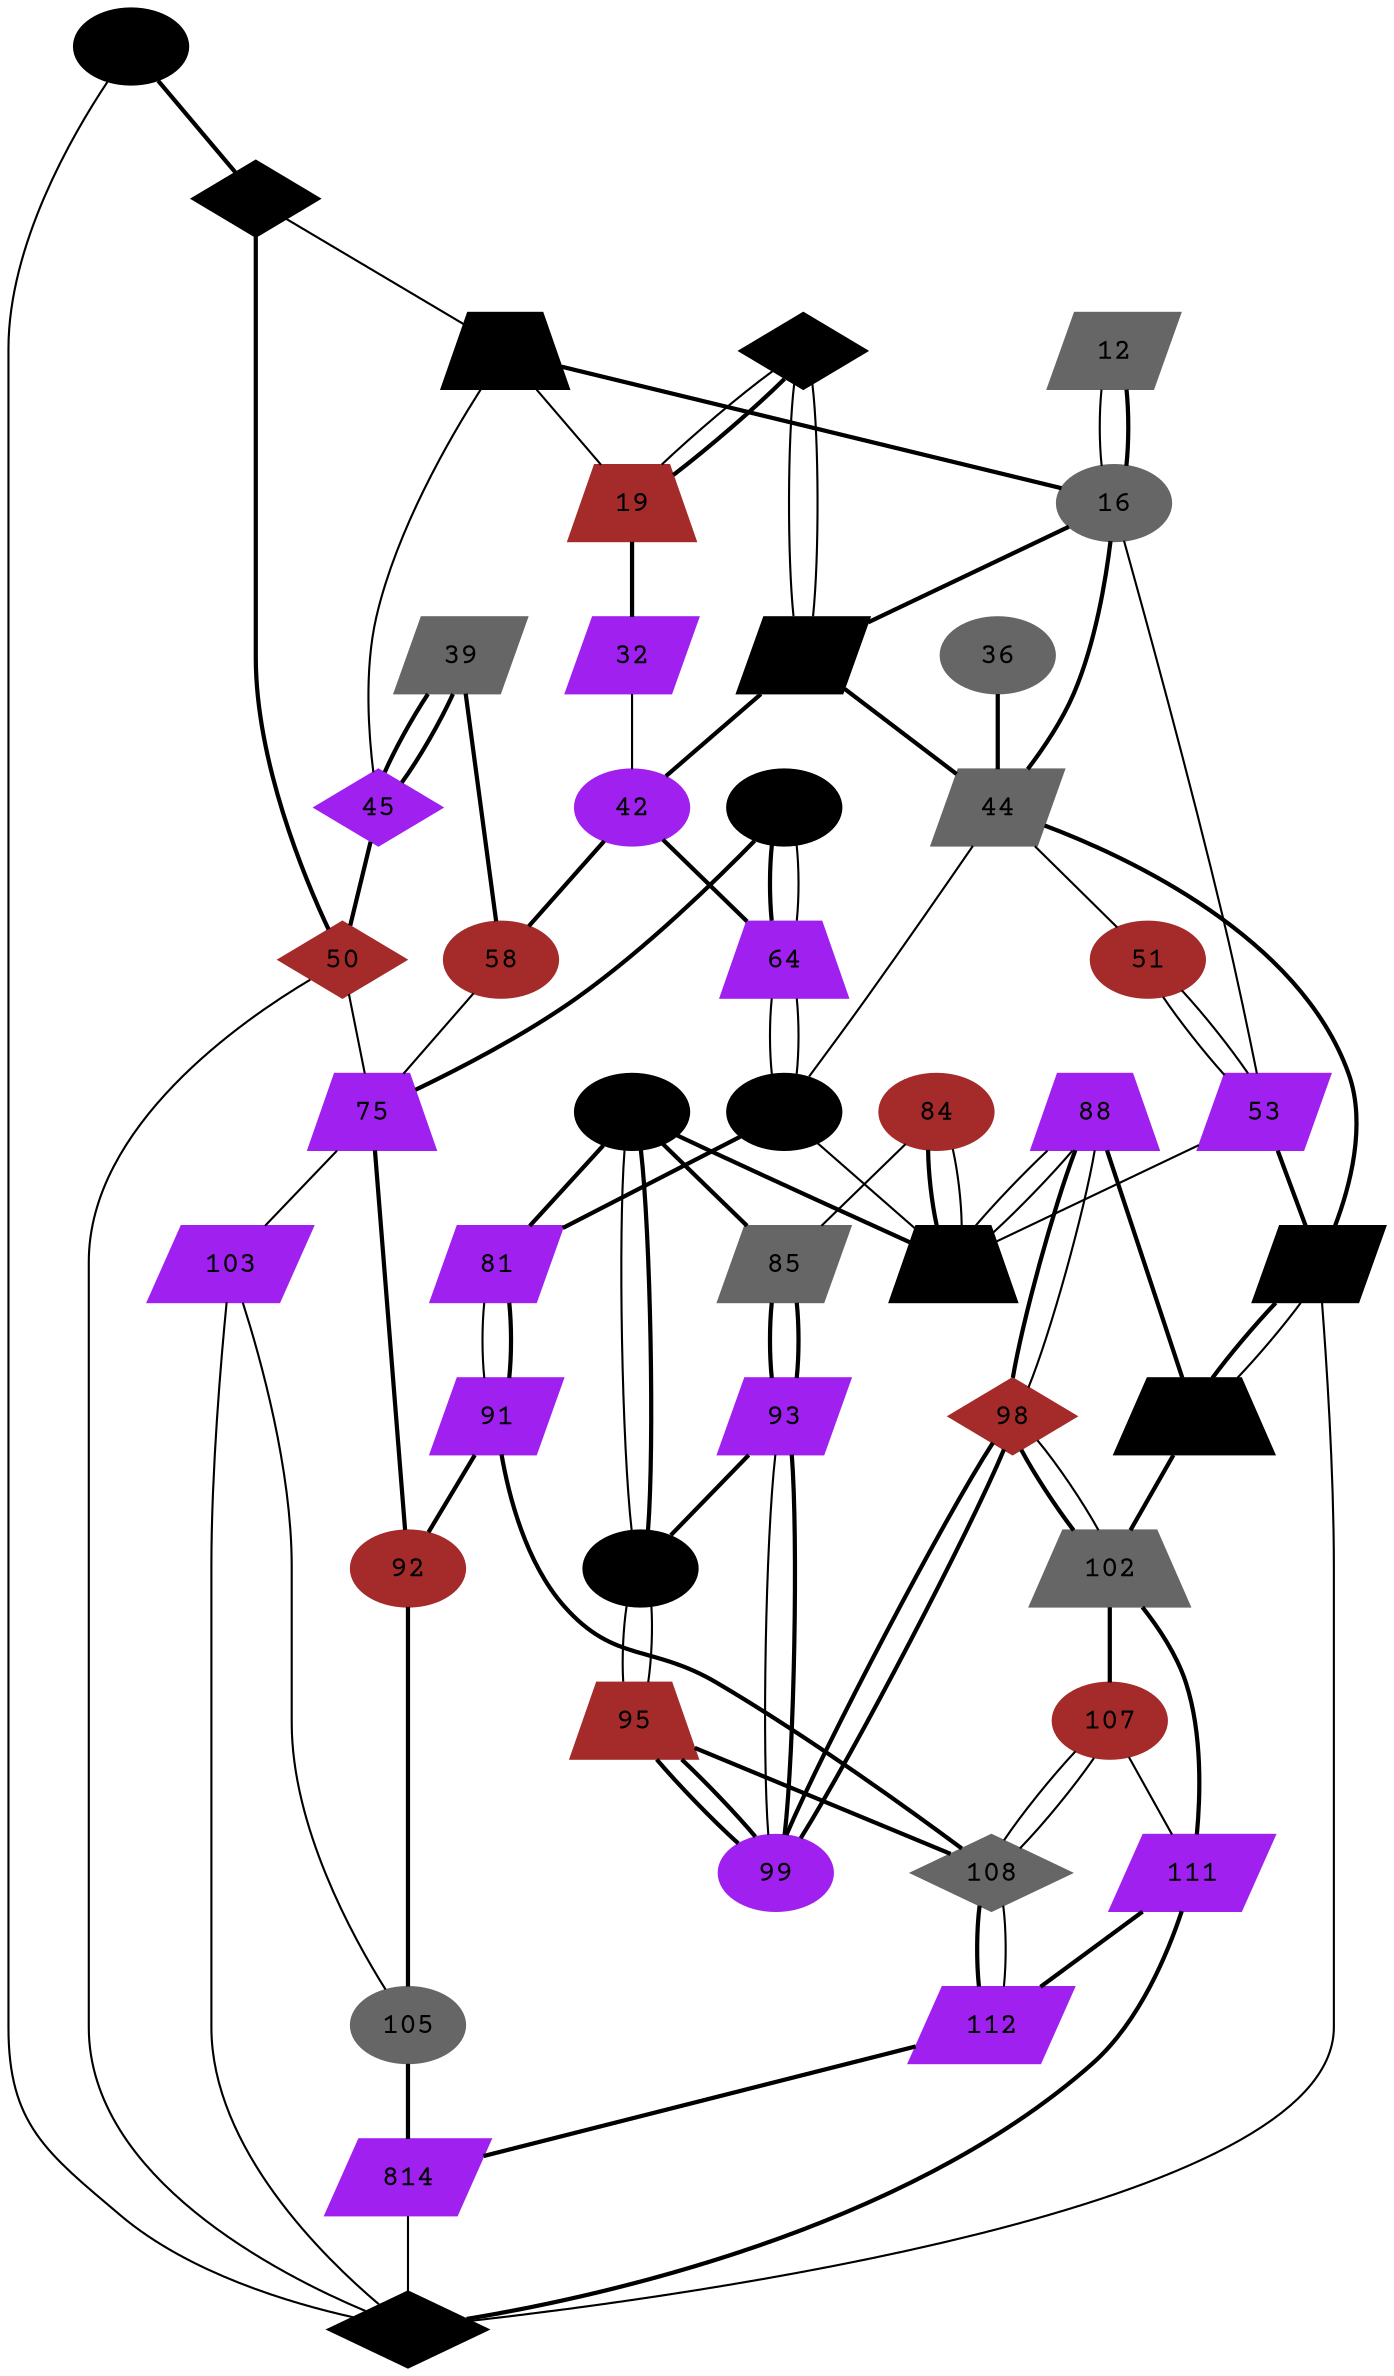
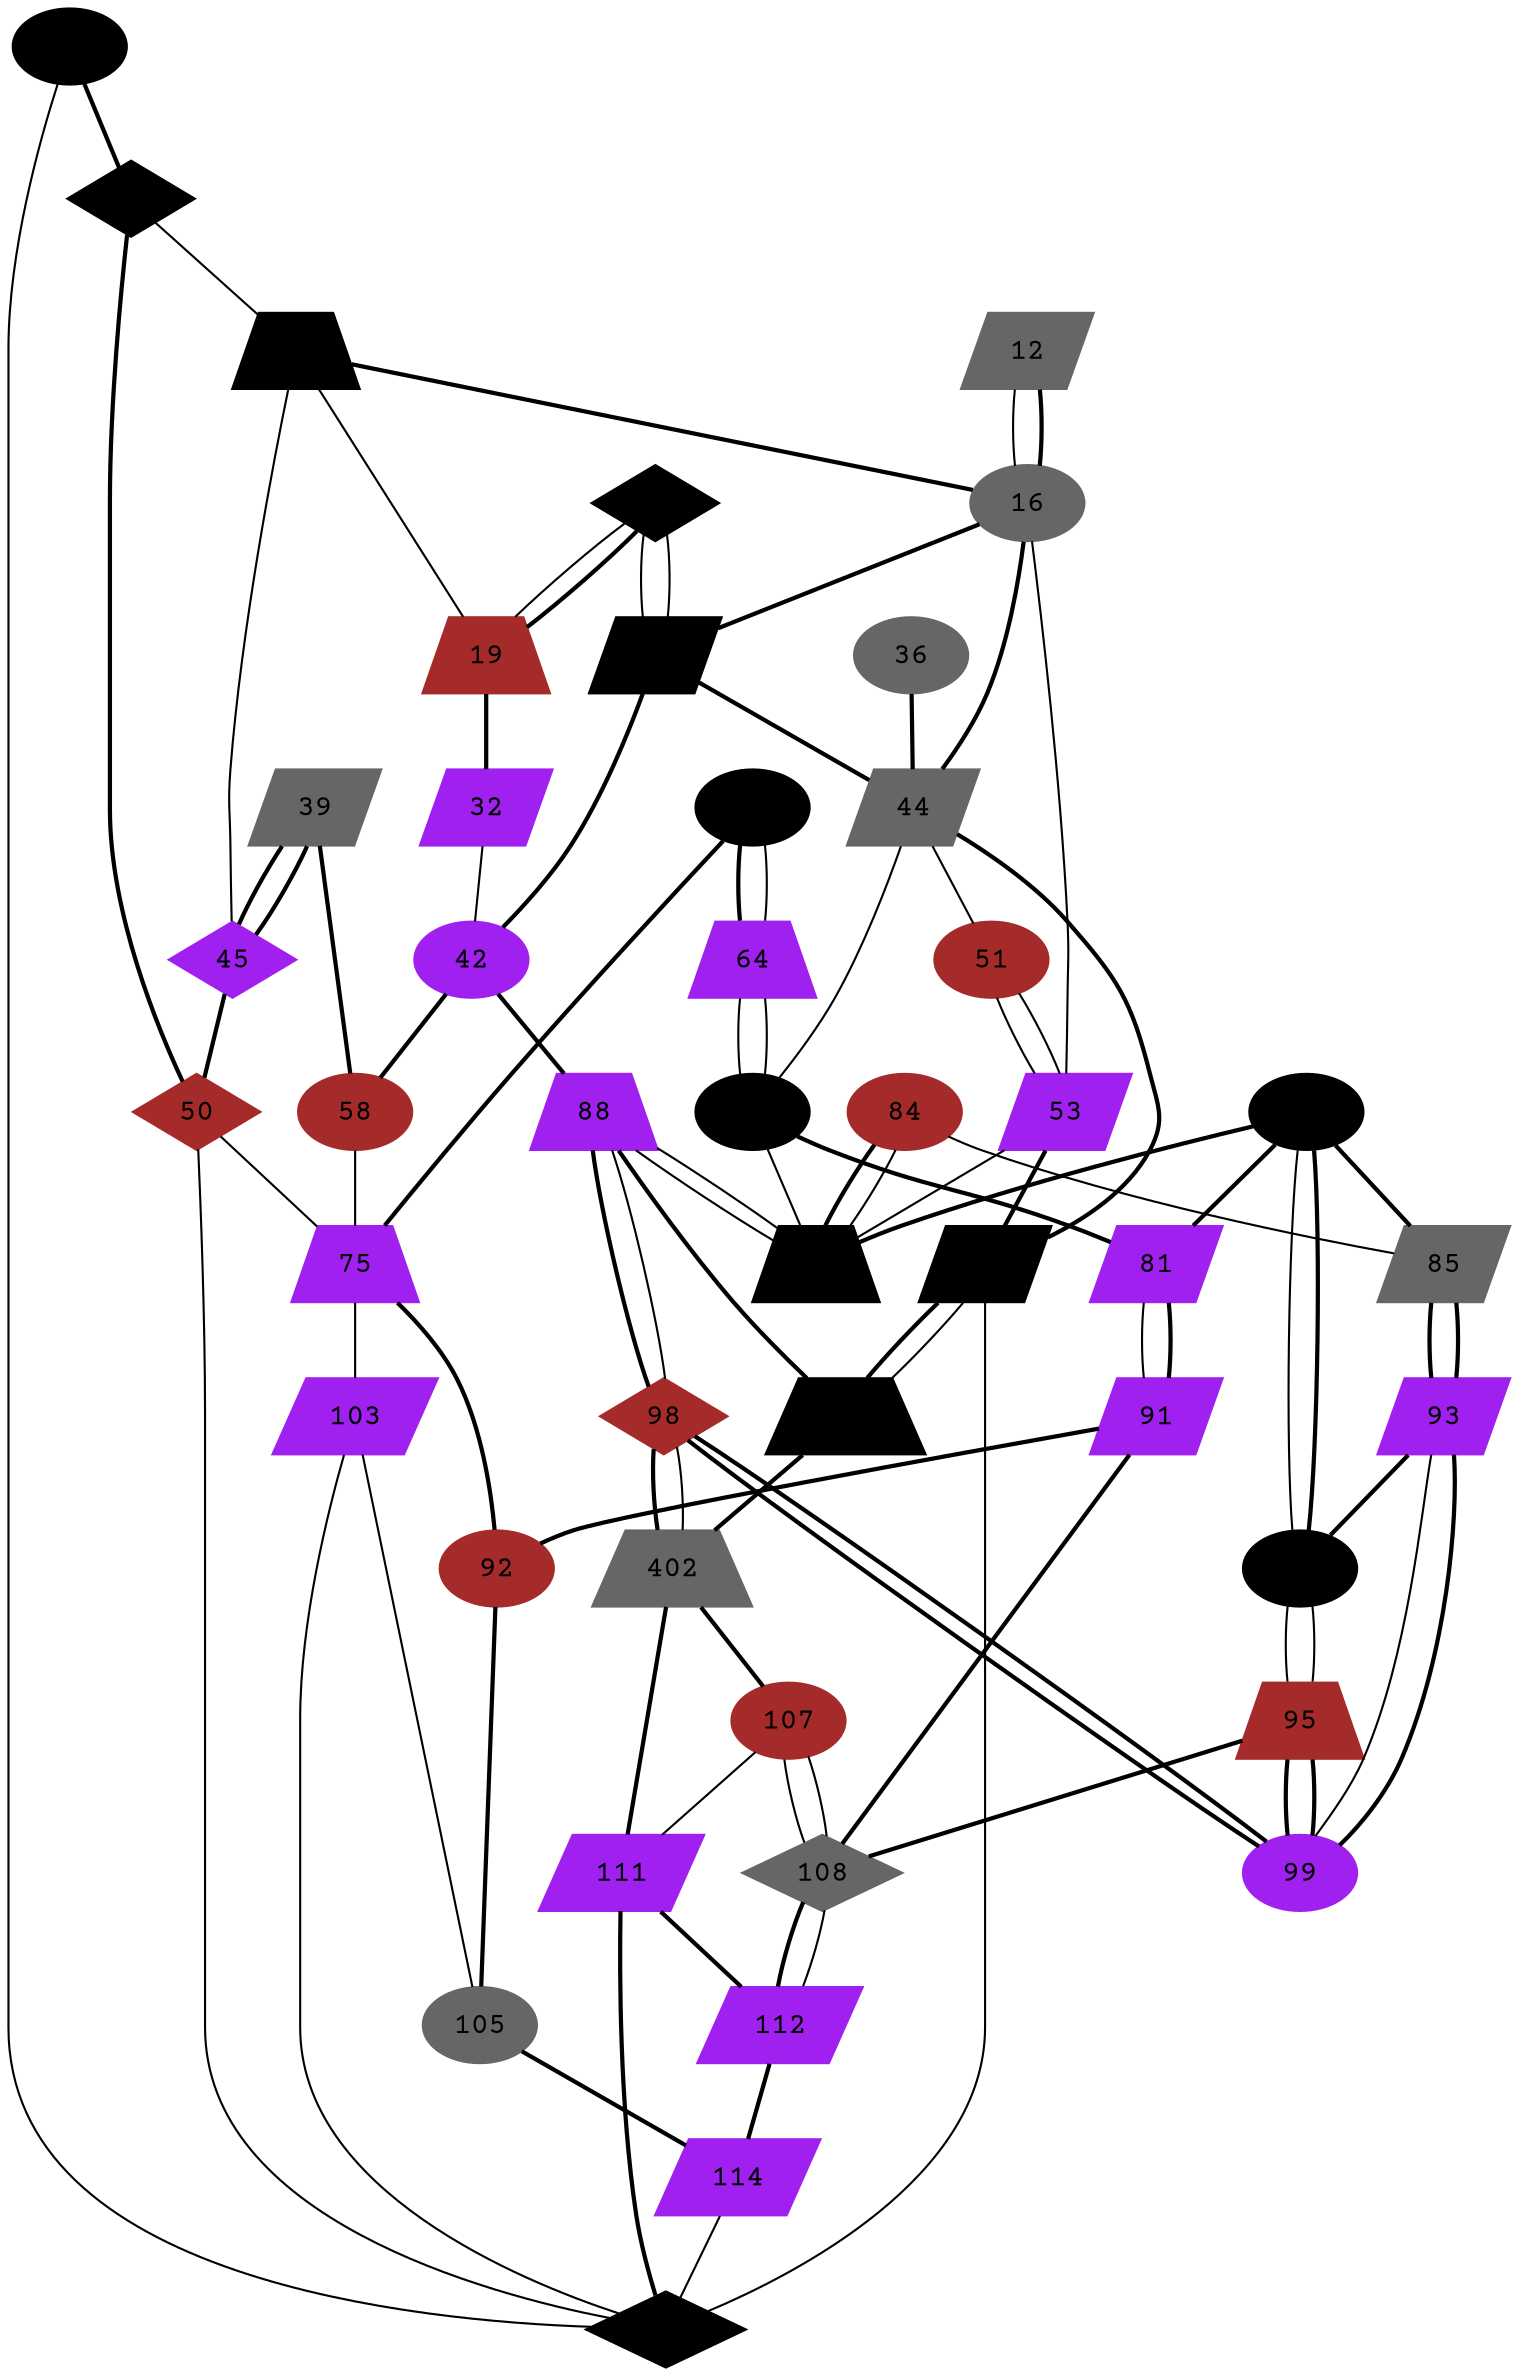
edge "42" -- "64": now "42" -- "88"
node "102": label "102" -> "402"
node "814": label "814" -> "114"
